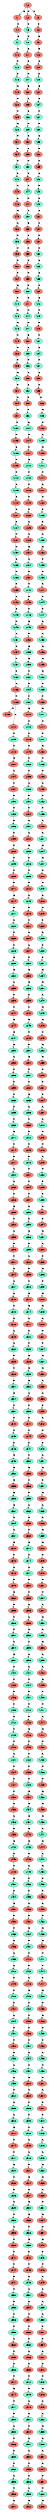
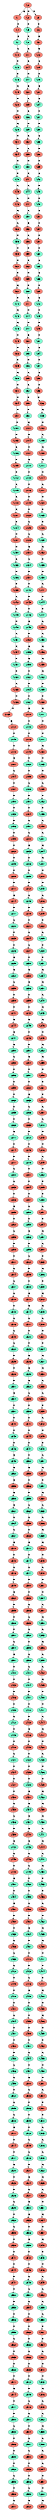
edge "S96" -> "S93": reversed
node "S101": fillcolor aquamarine -> salmon
edge "S166" -> "S172": now "S169" -> "S172"
